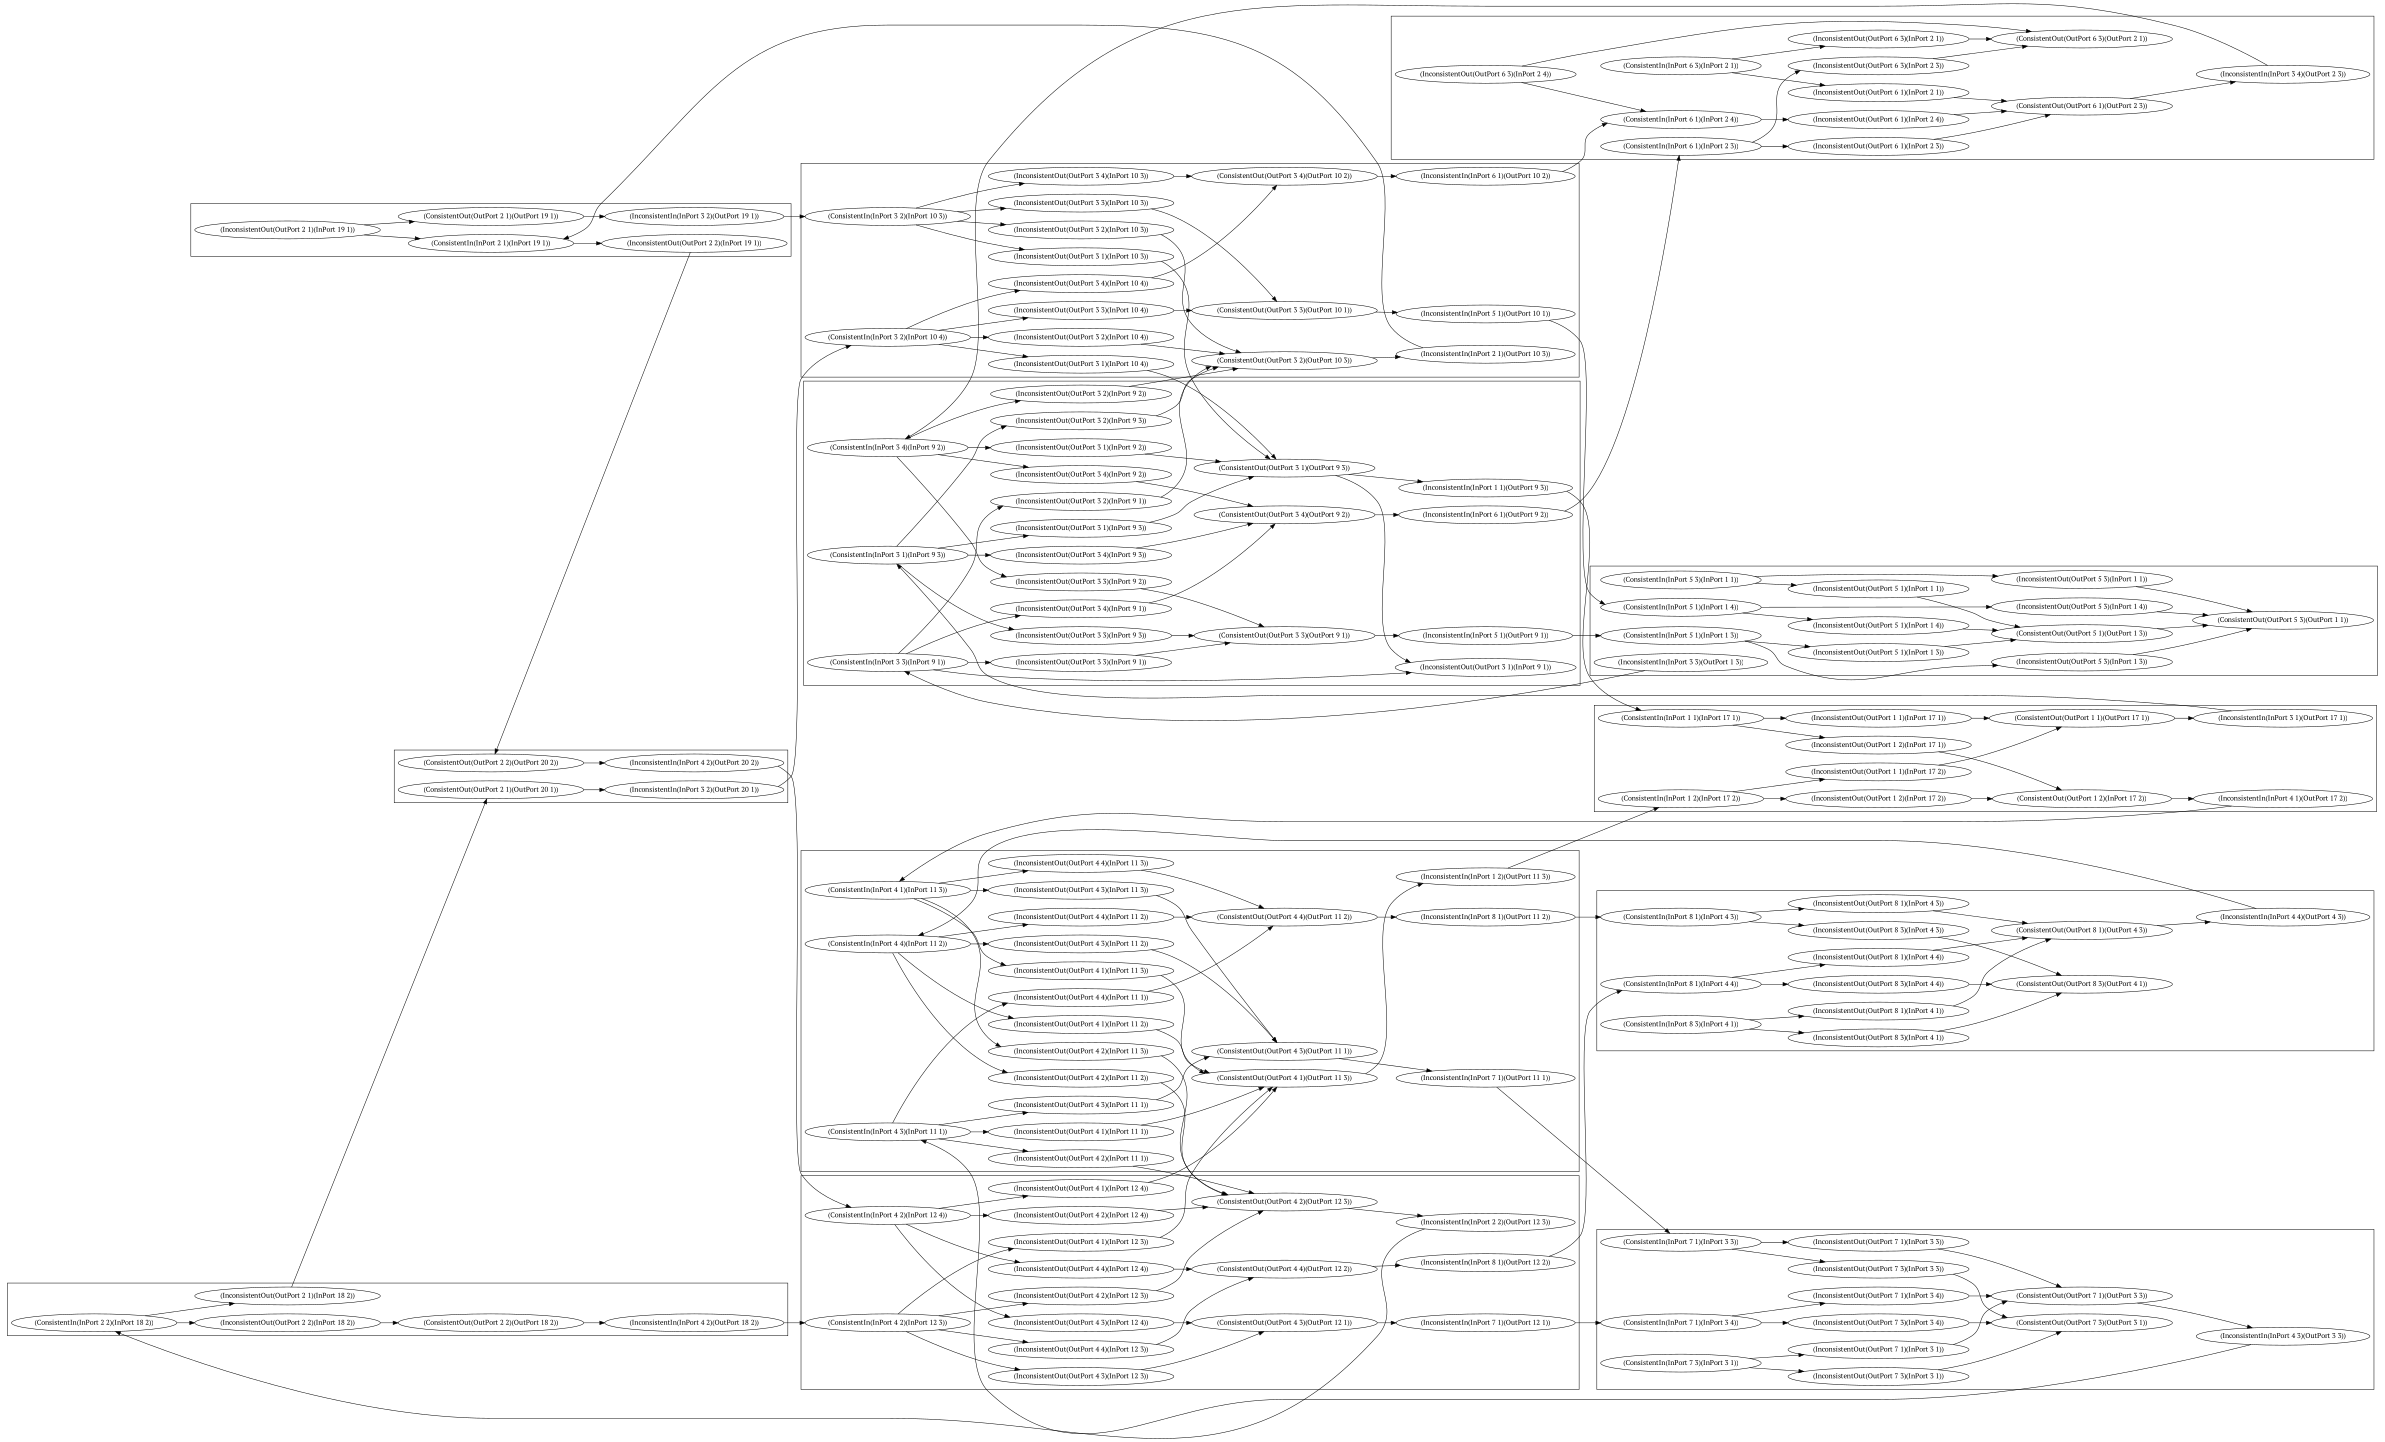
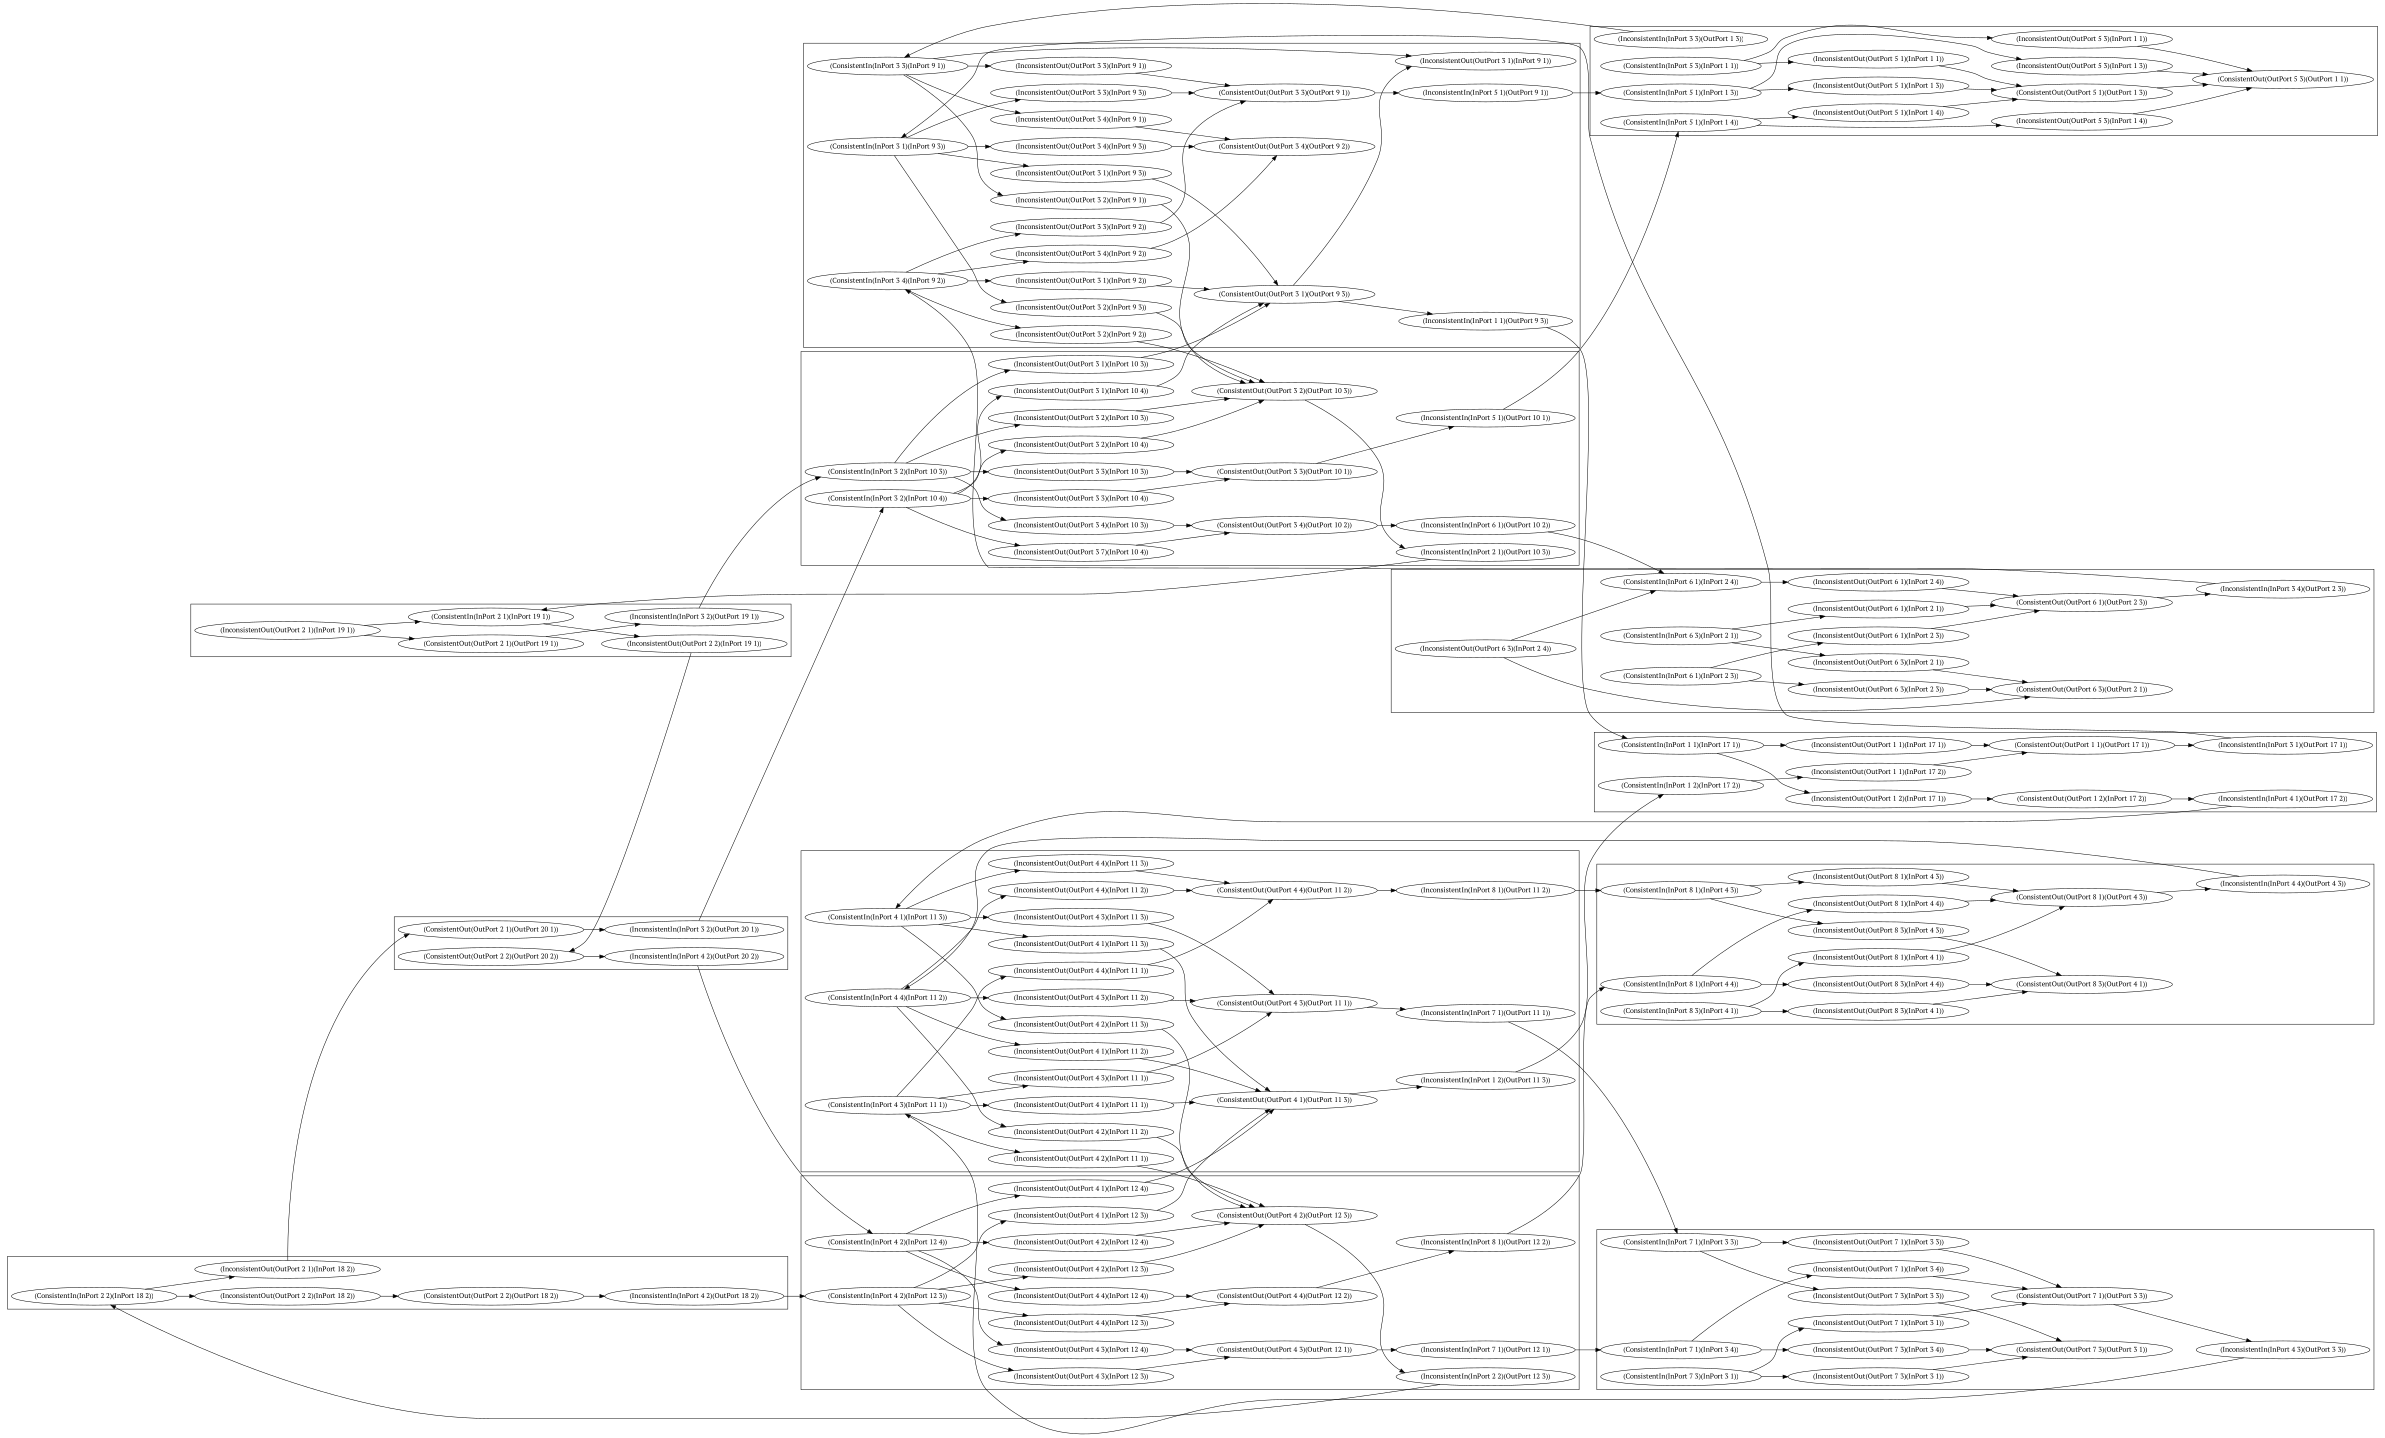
node "(InconsistentOut(OutPort 3 4)(InPort 10 4))": label "(InconsistentOut(OutPort 3 4)(InPort 10 4))" -> "(InconsistentOut(OutPort 3 7)(InPort 10 4))"
node "(InconsistentIn(InPort 6 1)(OutPort 9 2))": removed
node "(InconsistentOut(OutPort 1 2)(InPort 17 2))": removed
